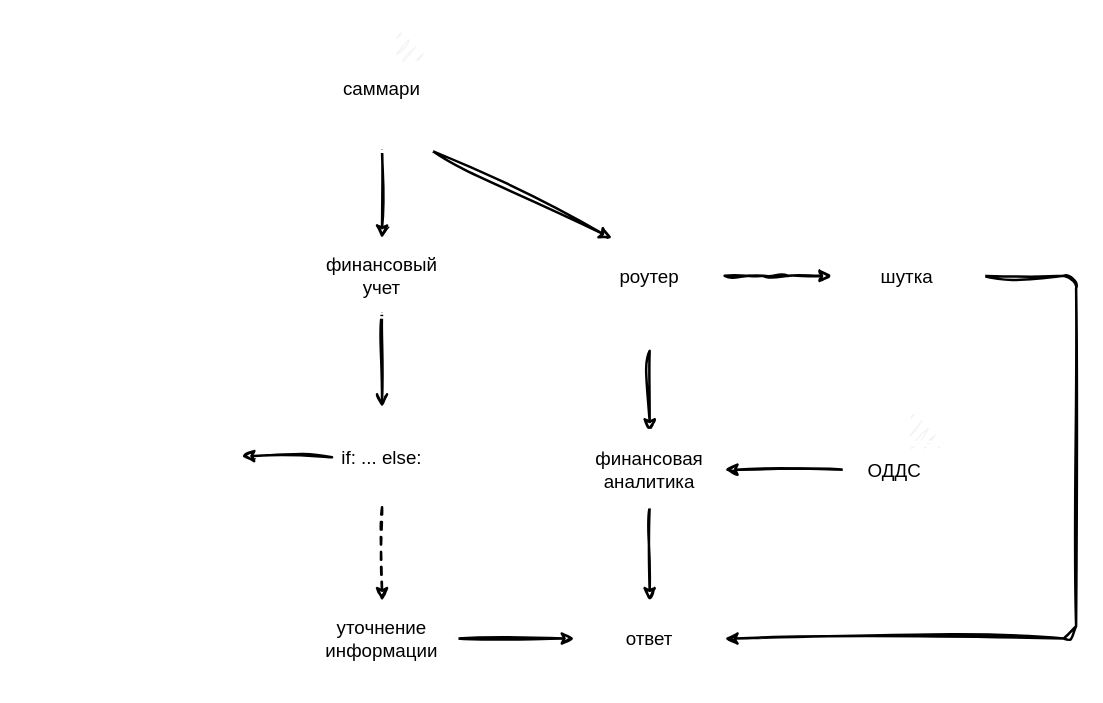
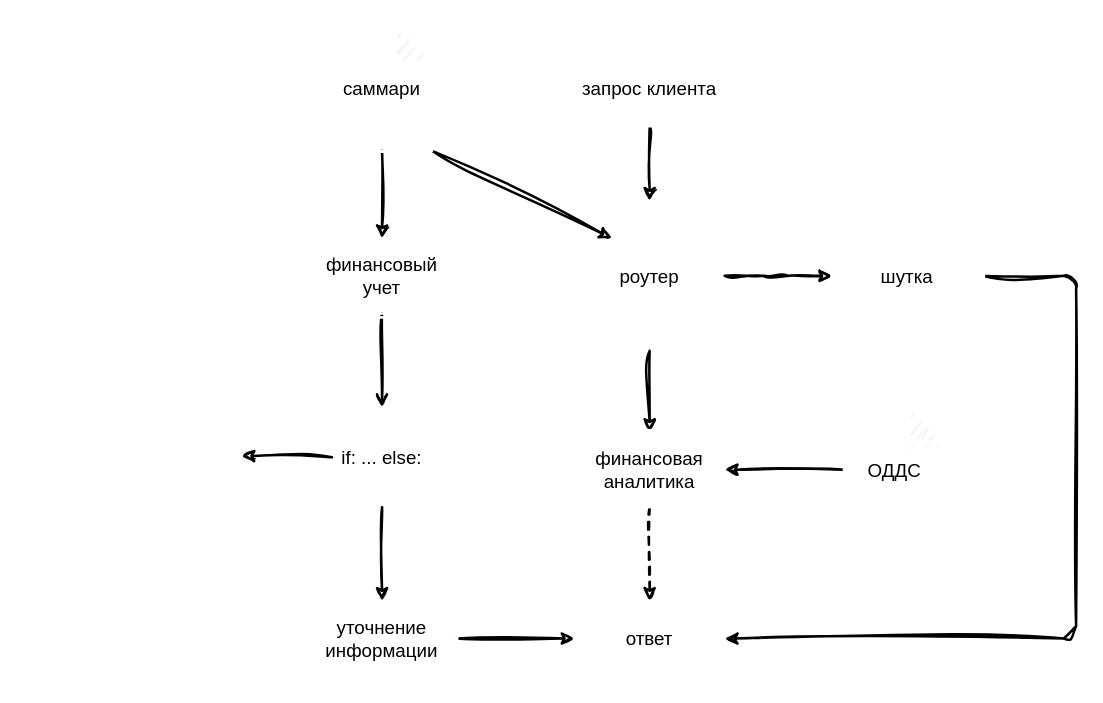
node "запрос клиента": added
edge "запрос клиента" -> "роутер": added
node "роутер": style solid -> dashed
edge "if: ... else:" -> "уточнение информации": style dashed -> solid
edge "финансовая аналитика" -> "ответ": style solid -> dashed
